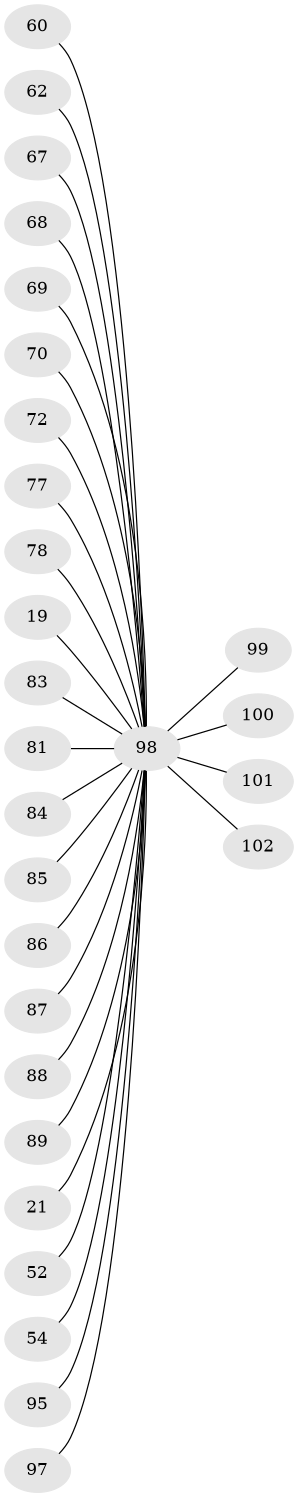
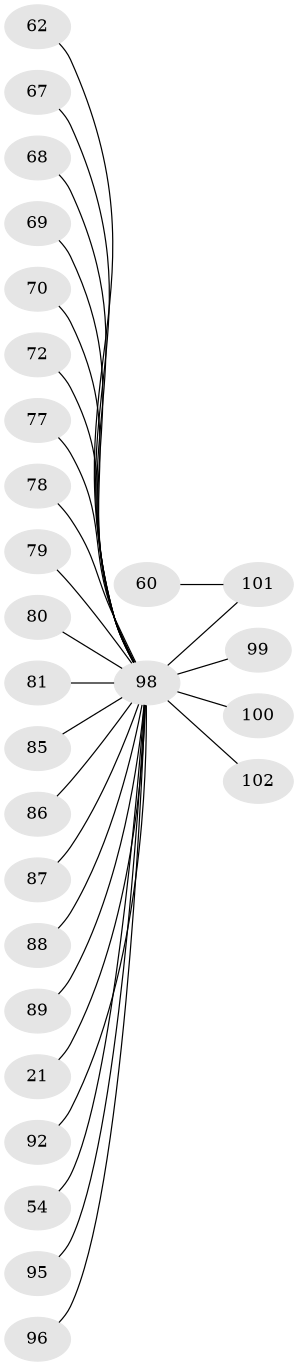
edge "60" -- "98": now "60" -- "101"
node "19": label "19" -> "79"
node "83": label "83" -> "80"
node "84": removed
node "52": label "52" -> "92"
node "97": label "97" -> "96"
